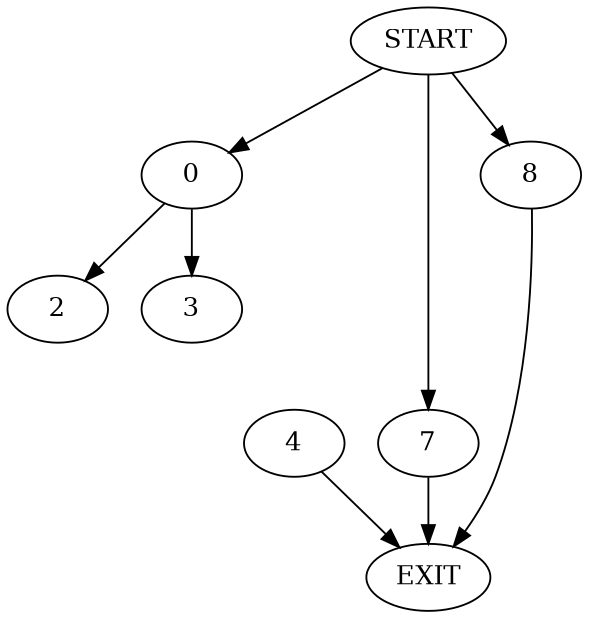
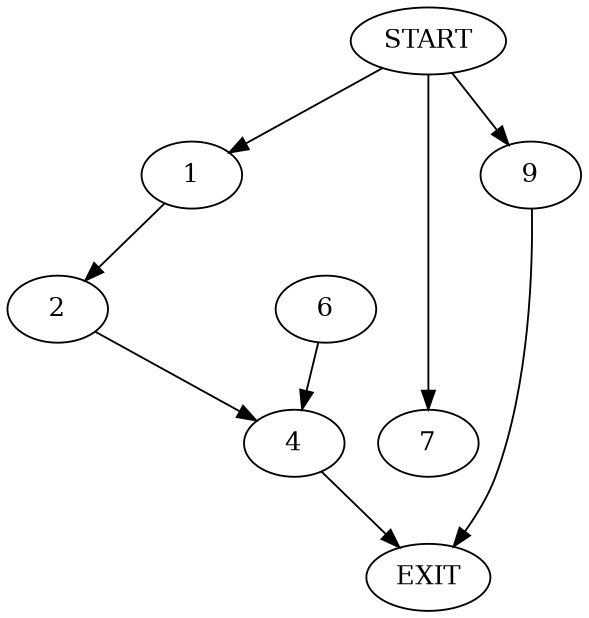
node "0": label "0" -> "1"
node "8": label "8" -> "9"
node "3": removed
node "6": added
edge "2" -> "4": added
edge "7" -> "EXIT": removed
